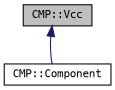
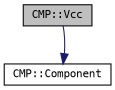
edge "CMP::Component" -> "CMP::Vcc": reversed
